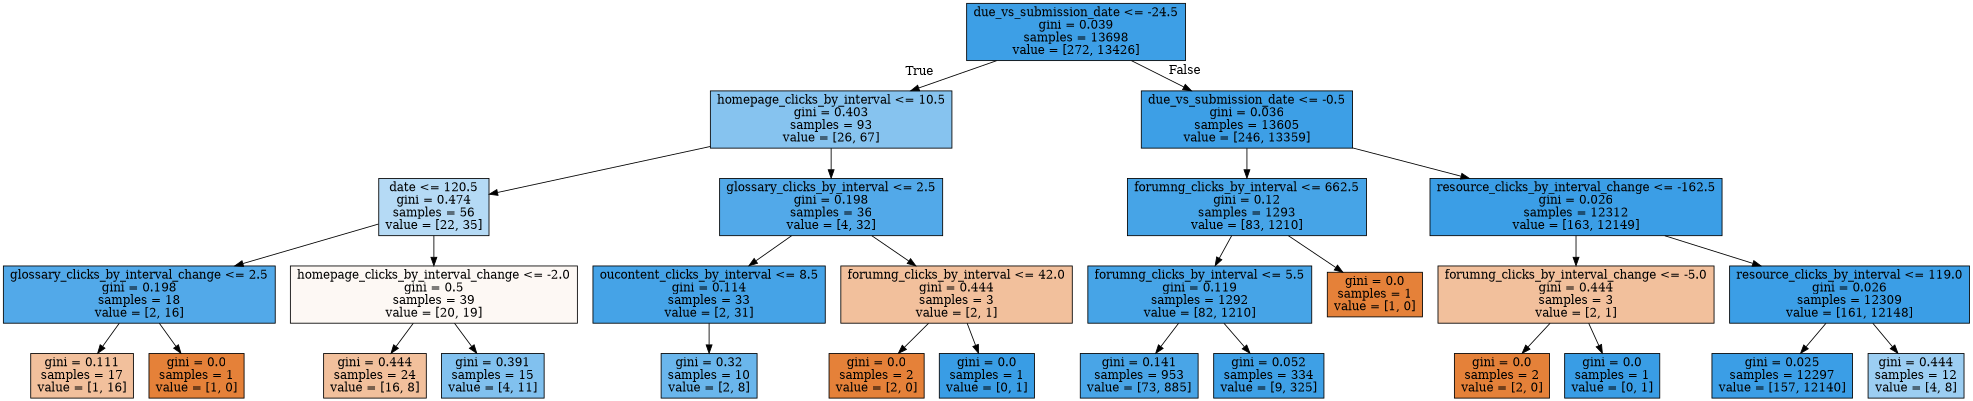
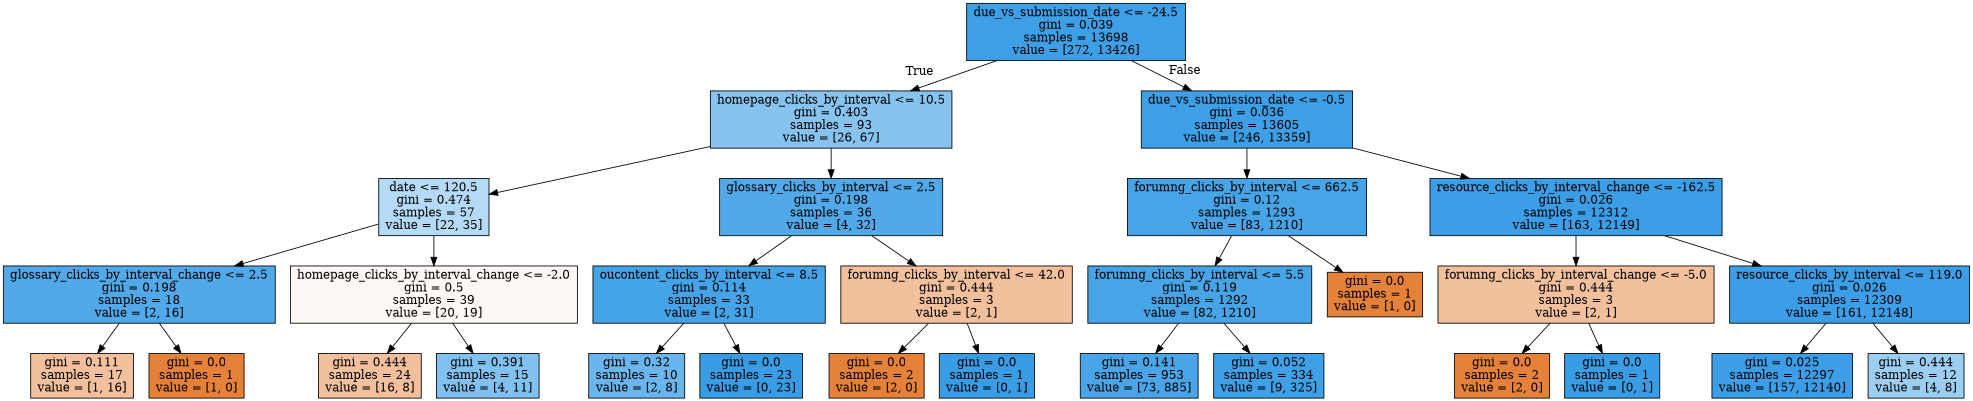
node "date <= 120.5 gini = 0.474 samples = 56 value = [22, 35]": label "date <= 120.5 gini = 0.474 samples = 56 value = [22, 35]" -> "date <= 120.5 gini = 0.474 samples = 57 value = [22, 35]"
node "gini = 0.0 samples = 23 value = [0, 23]": added
